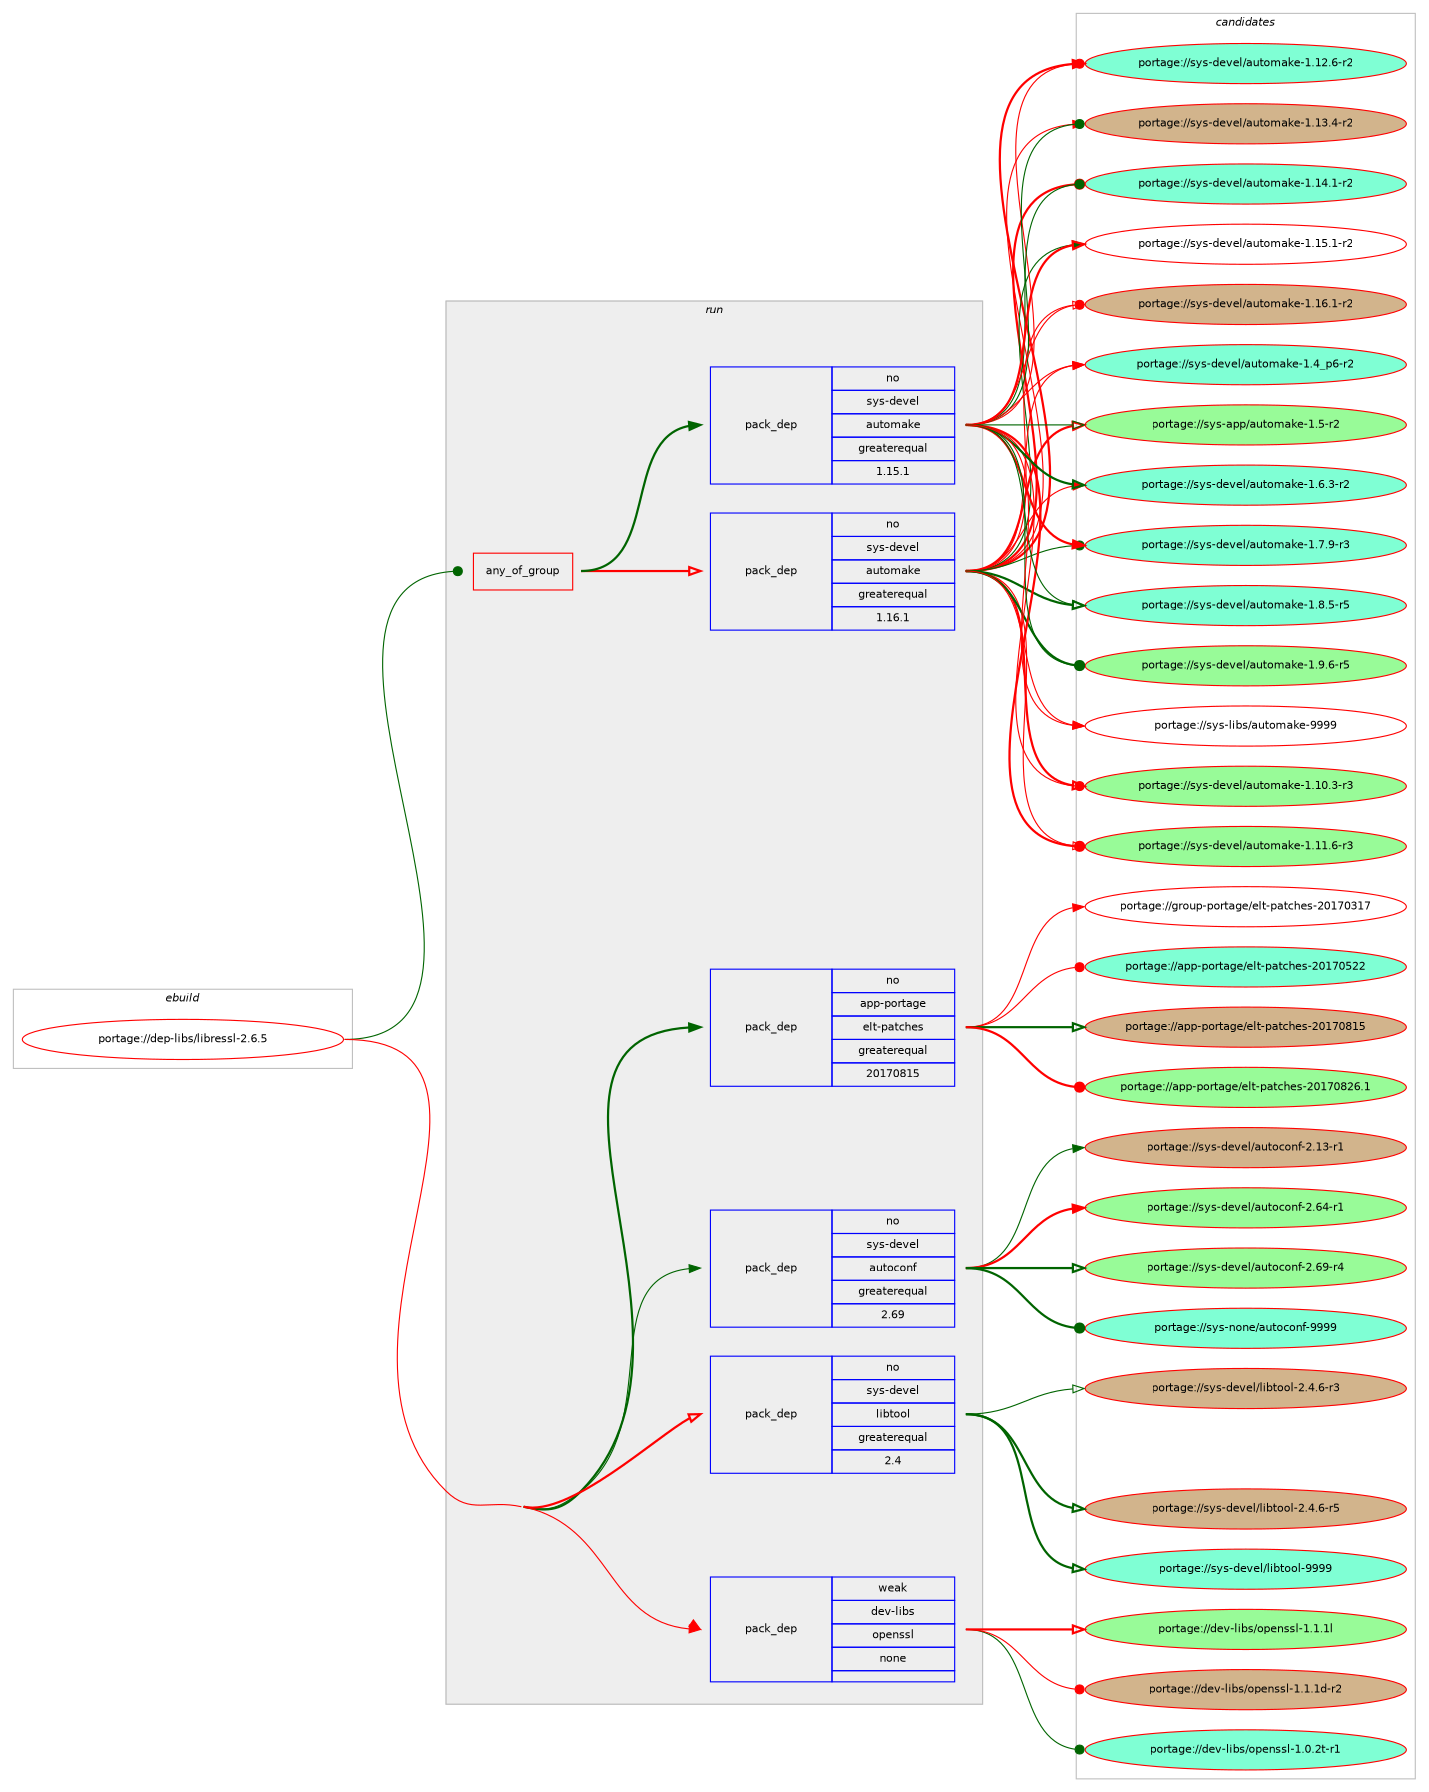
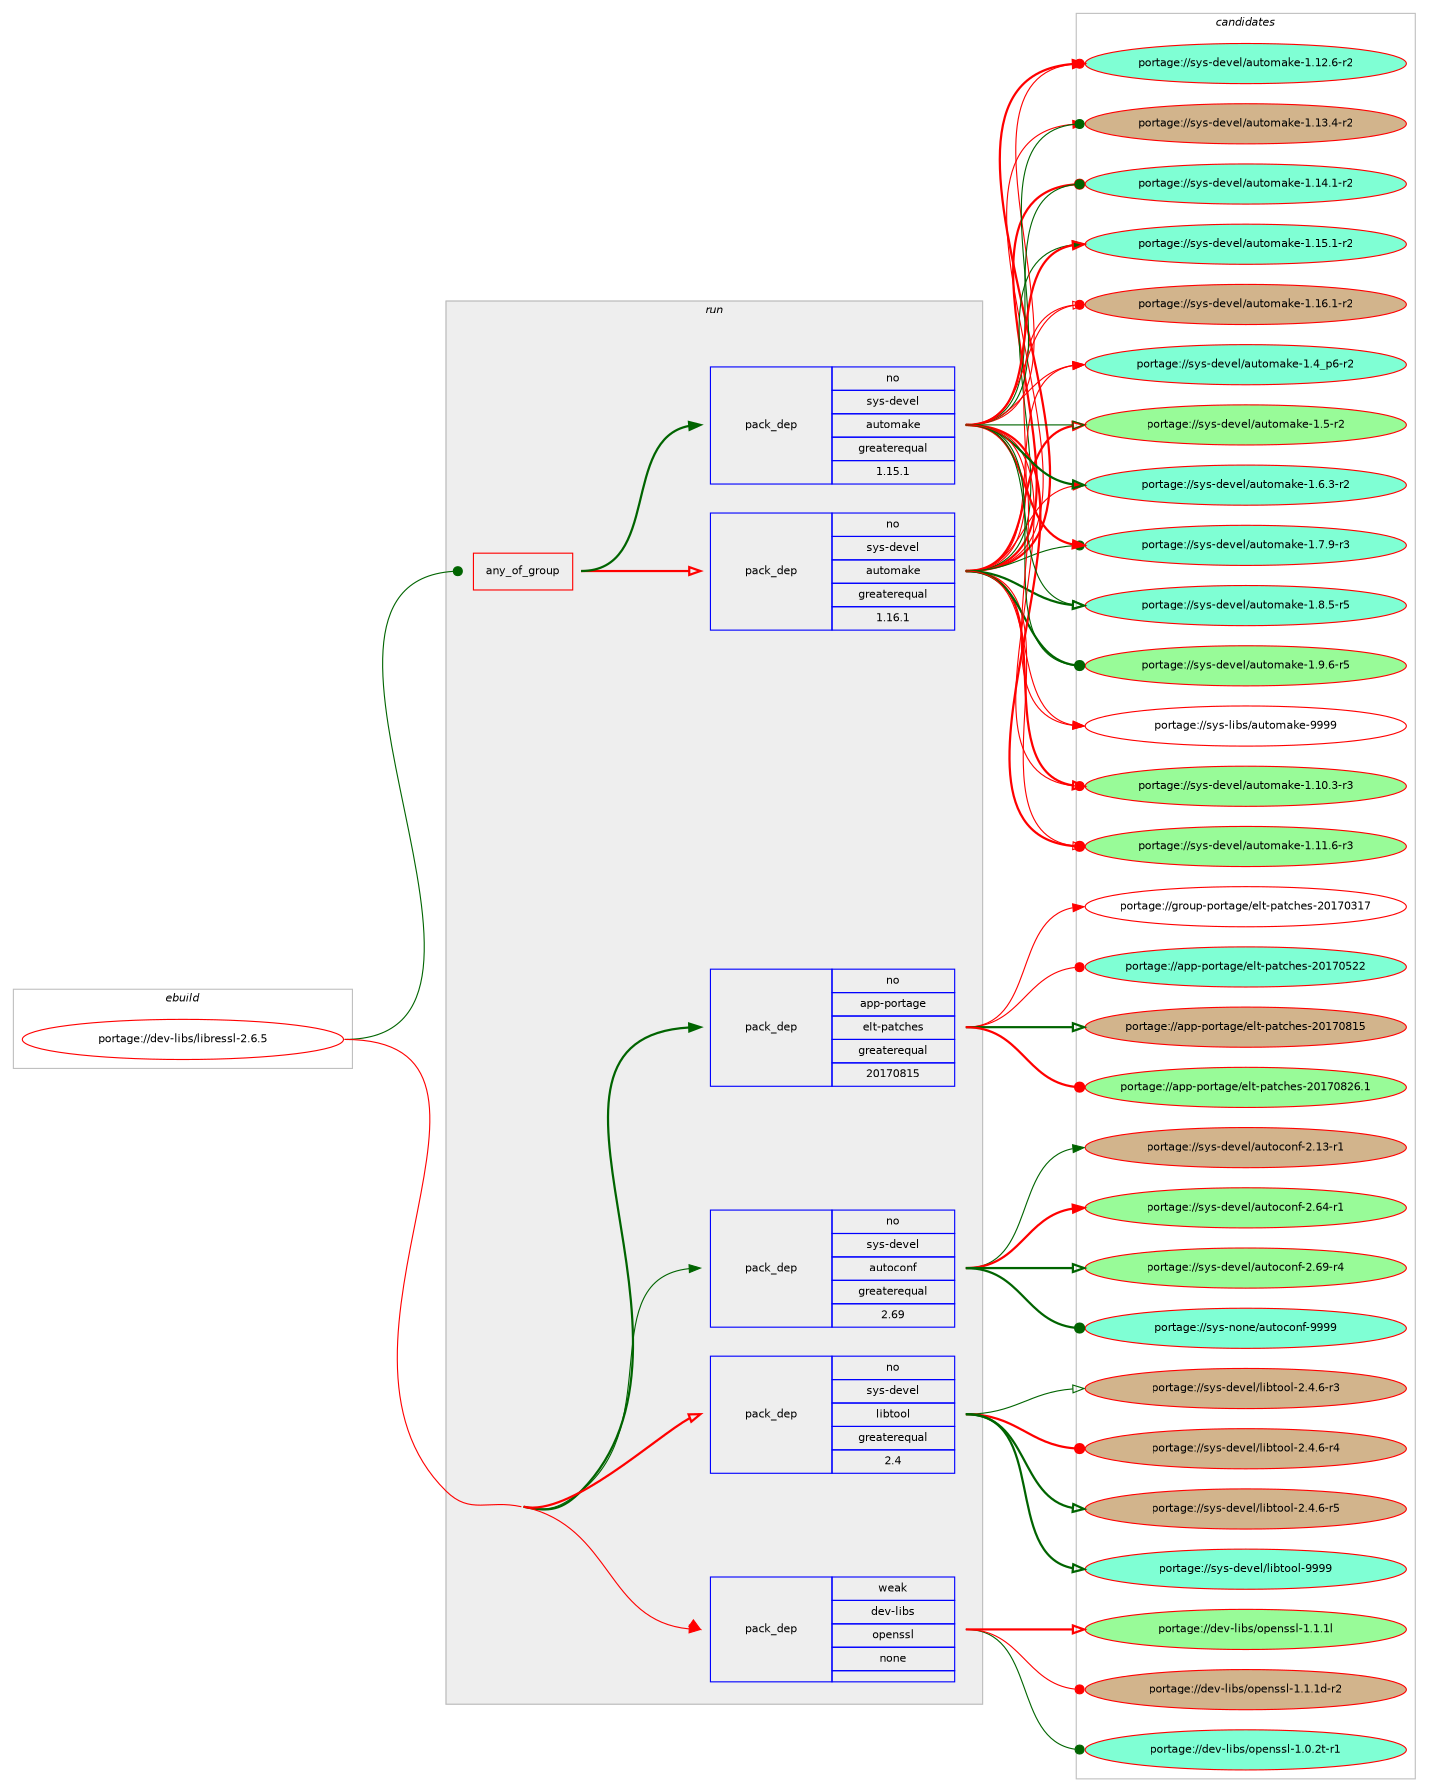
node "portage://sys-devel/automake-1.15.1-r2": fillcolor white -> aquamarine
node "portage://sys-app/automake-1.5-r2": label "portage://sys-app/automake-1.5-r2" -> "portage://sys-devel/automake-1.5-r2"
node "portage://dep-libs/libressl-2.6.5": label "portage://dep-libs/libressl-2.6.5" -> "portage://dev-libs/libressl-2.6.5"
node "portage://sys-devel/libtool-2.4.6-r4": added
